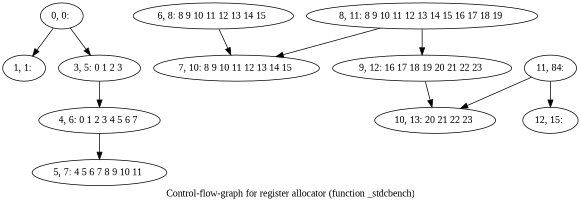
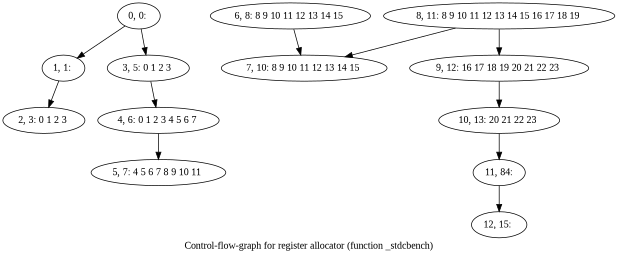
edge "11, 84:" -> "10, 13: 20 21 22 23": reversed
node "2, 3: 0 1 2 3": added
